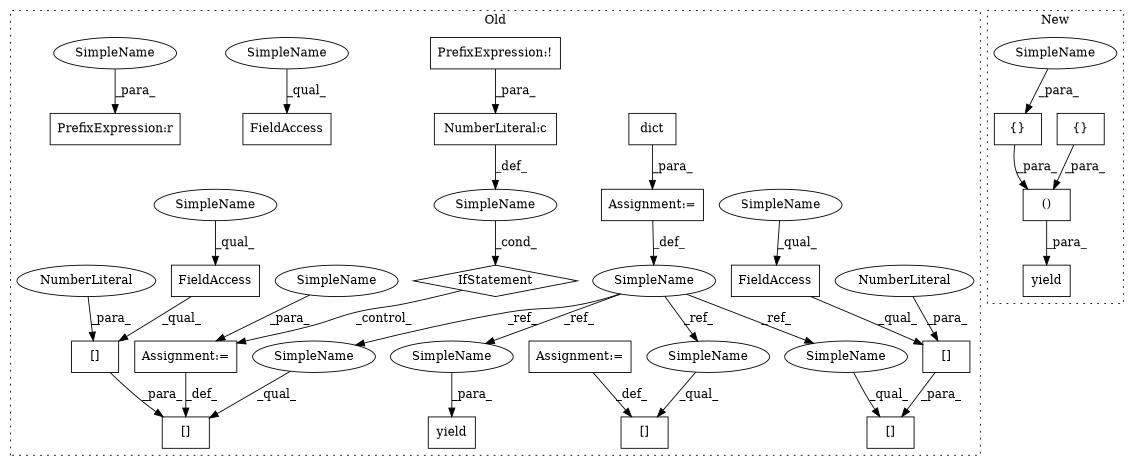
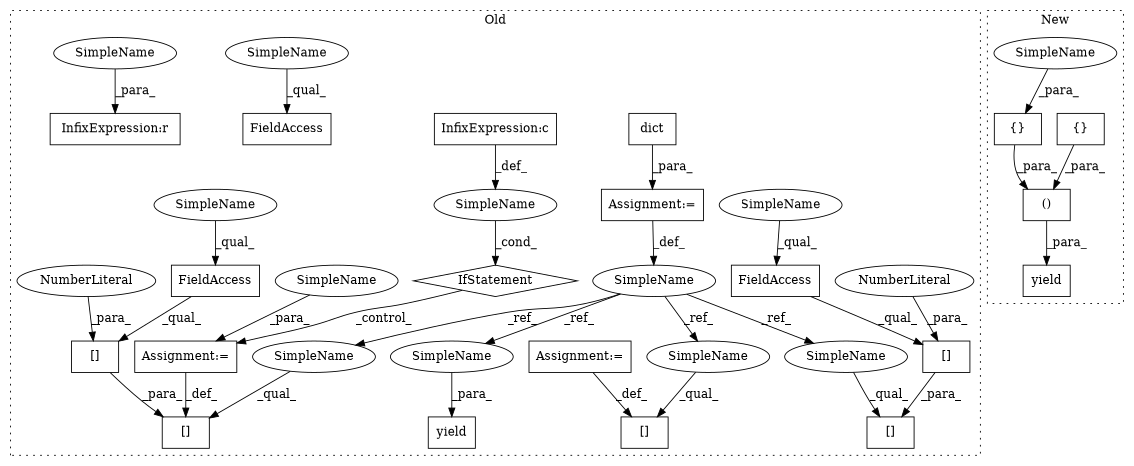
node "PrefixExpression:!": removed
node "PrefixExpression:r": label "PrefixExpression:r" -> "InfixExpression:r"
node "NumberLiteral:c": label "NumberLiteral:c" -> "InfixExpression:c"
